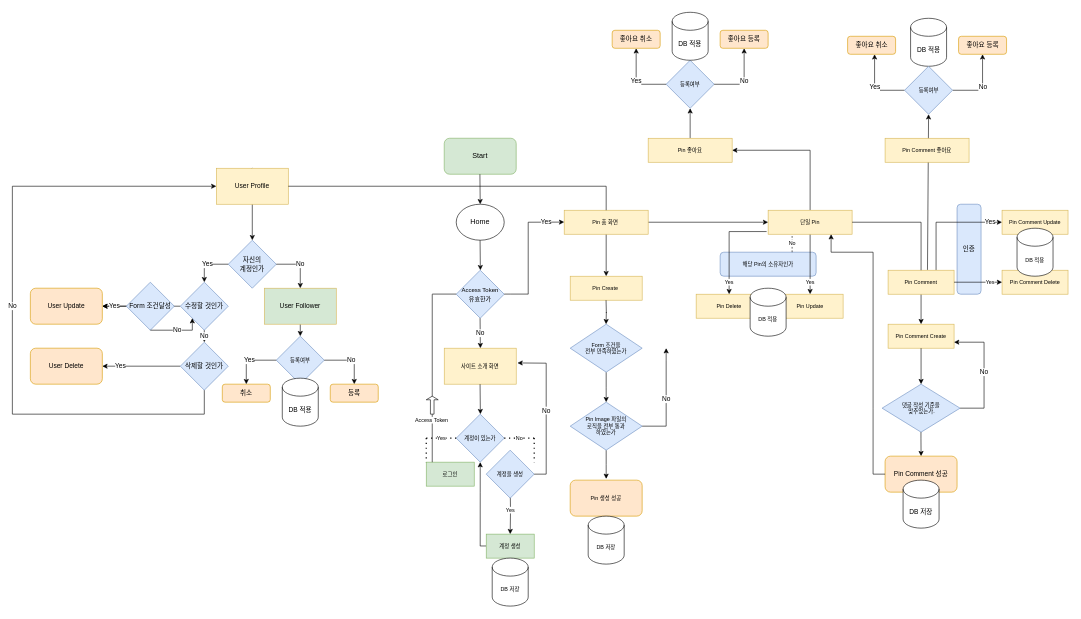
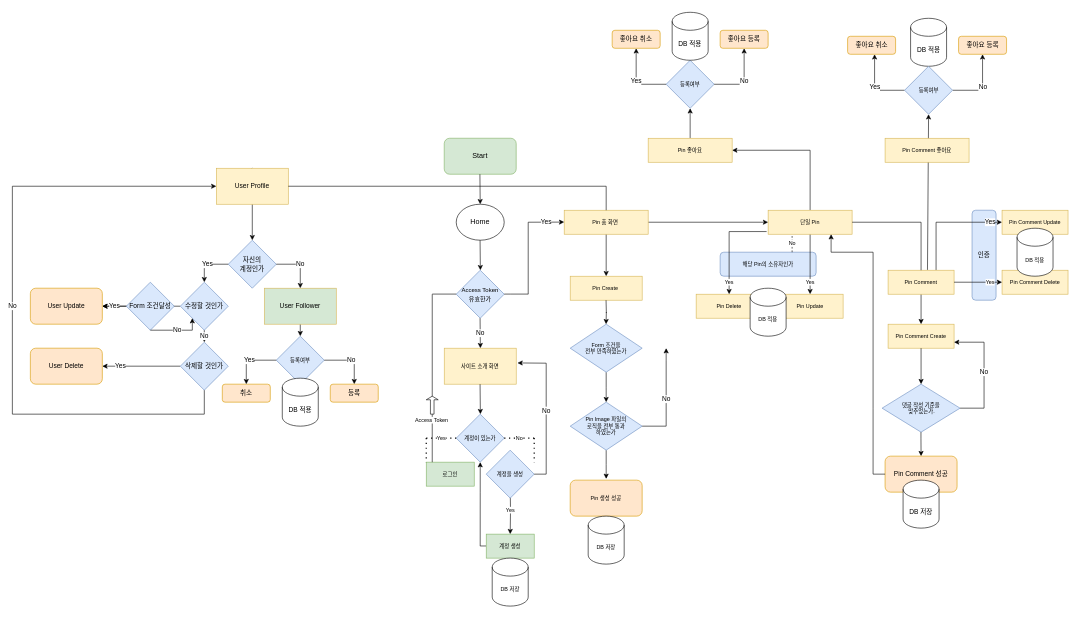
node "인증": moved (969, 249) -> (984, 255)
